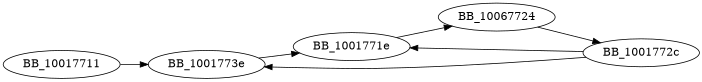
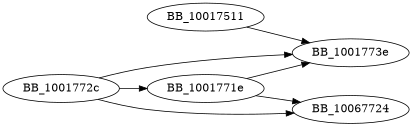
edge "BB_10067724" -> "BB_1001772c": reversed
edge "BB_1001773e" -> "BB_1001771e": reversed
node "BB_10017711": label "BB_10017711" -> "BB_10017511"
